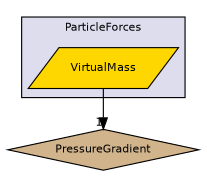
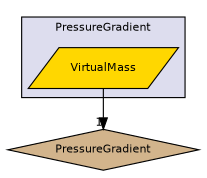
cluster "ParticleForces": label "ParticleForces" -> "PressureGradient"
